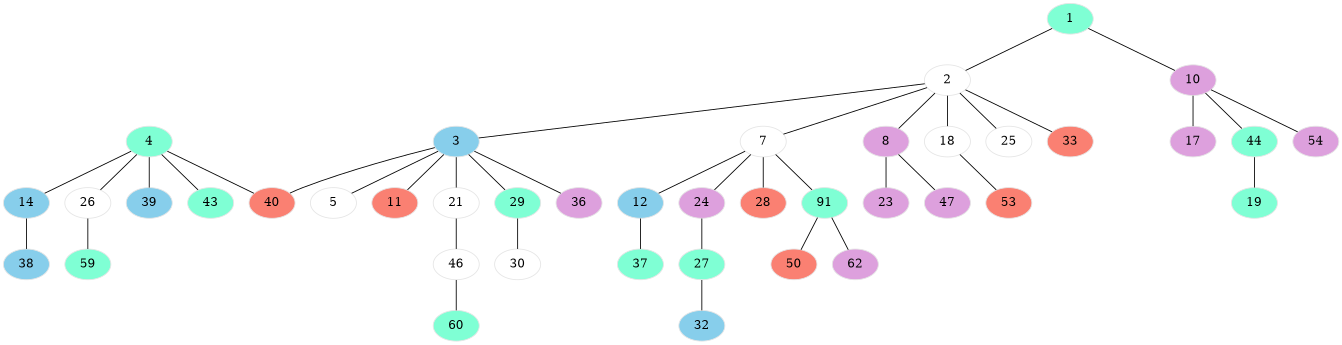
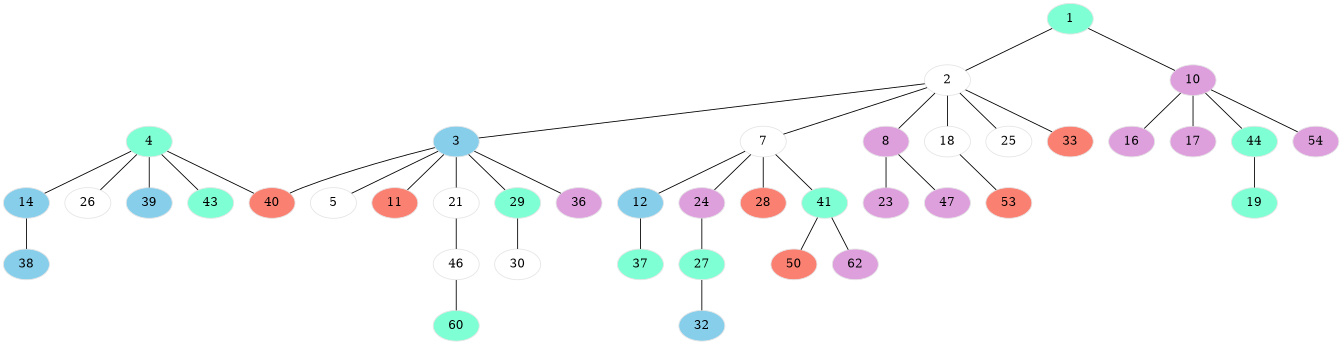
node "16": added
node "91": label "91" -> "41"
node "59": removed
